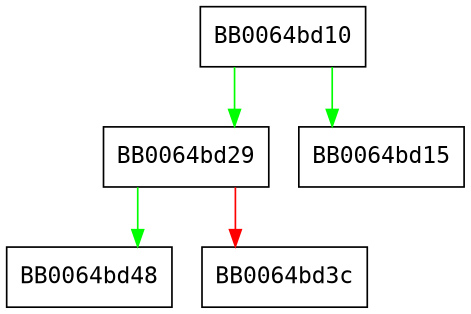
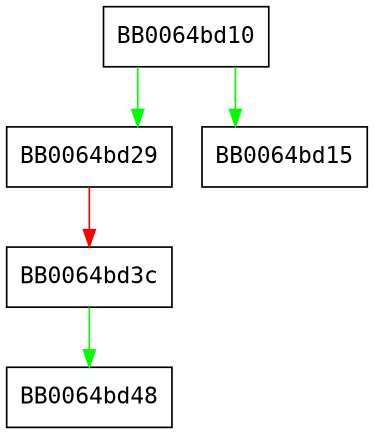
edge "BB0064bd29" -> "BB0064bd48": now "BB0064bd3c" -> "BB0064bd48"
